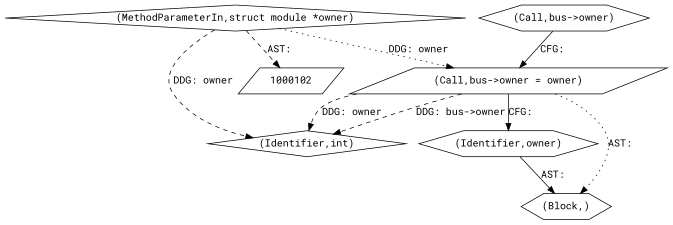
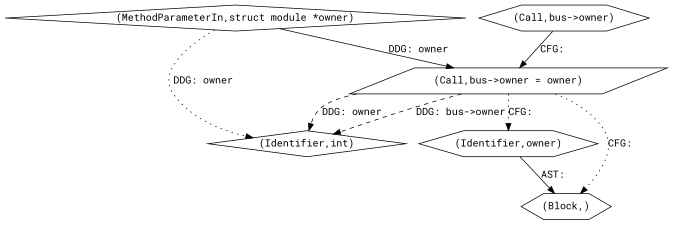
edge "(MethodParameterIn,struct module *owner)" -> "(Call,bus->owner = owner)": style dotted -> solid
node "1000102": removed
edge "(MethodParameterIn,struct module *owner)" -> "(Identifier,int)": style dashed -> dotted
edge "(Call,bus->owner = owner)" -> "(Identifier,owner)": style solid -> dotted
edge "(Call,bus->owner = owner)" -> "(Block,)": label "AST: " -> "CFG: "
